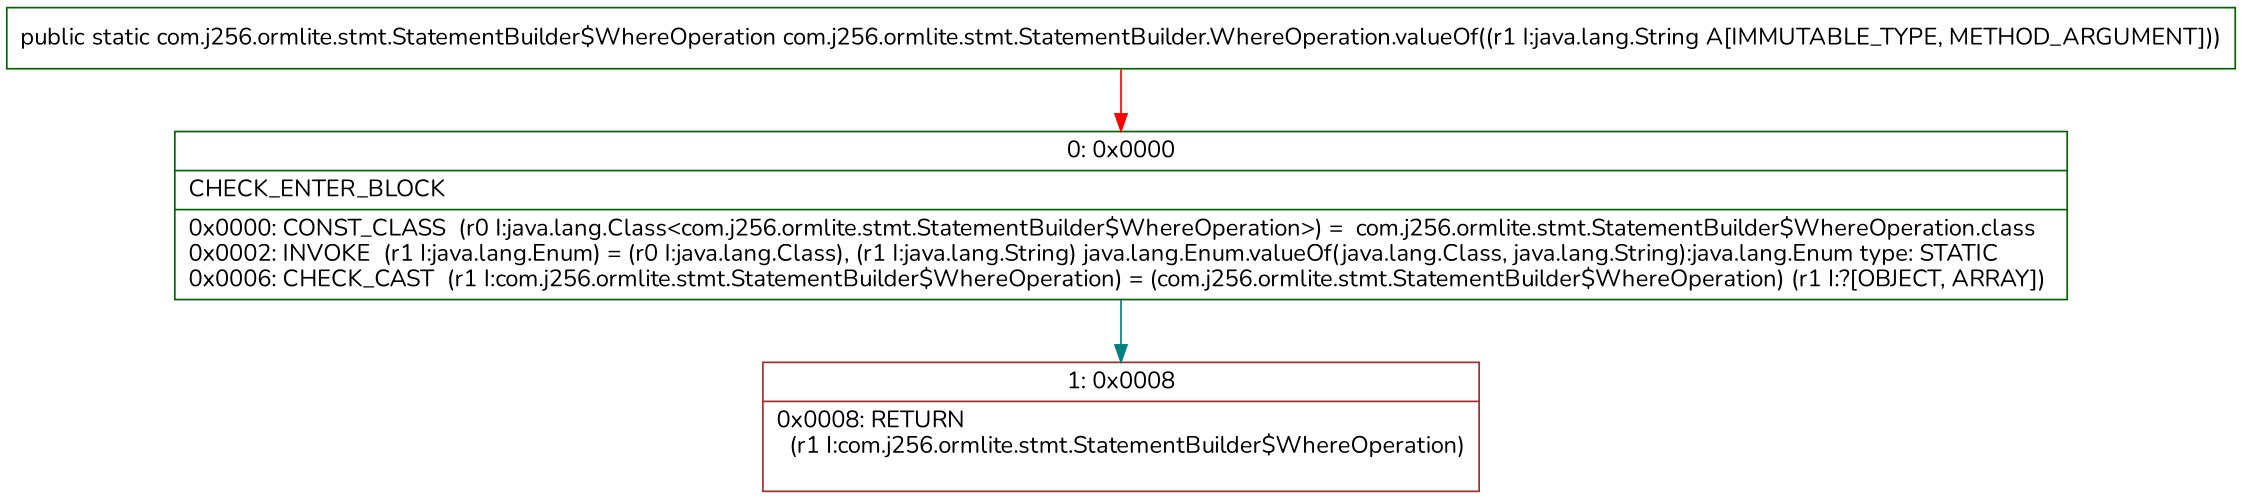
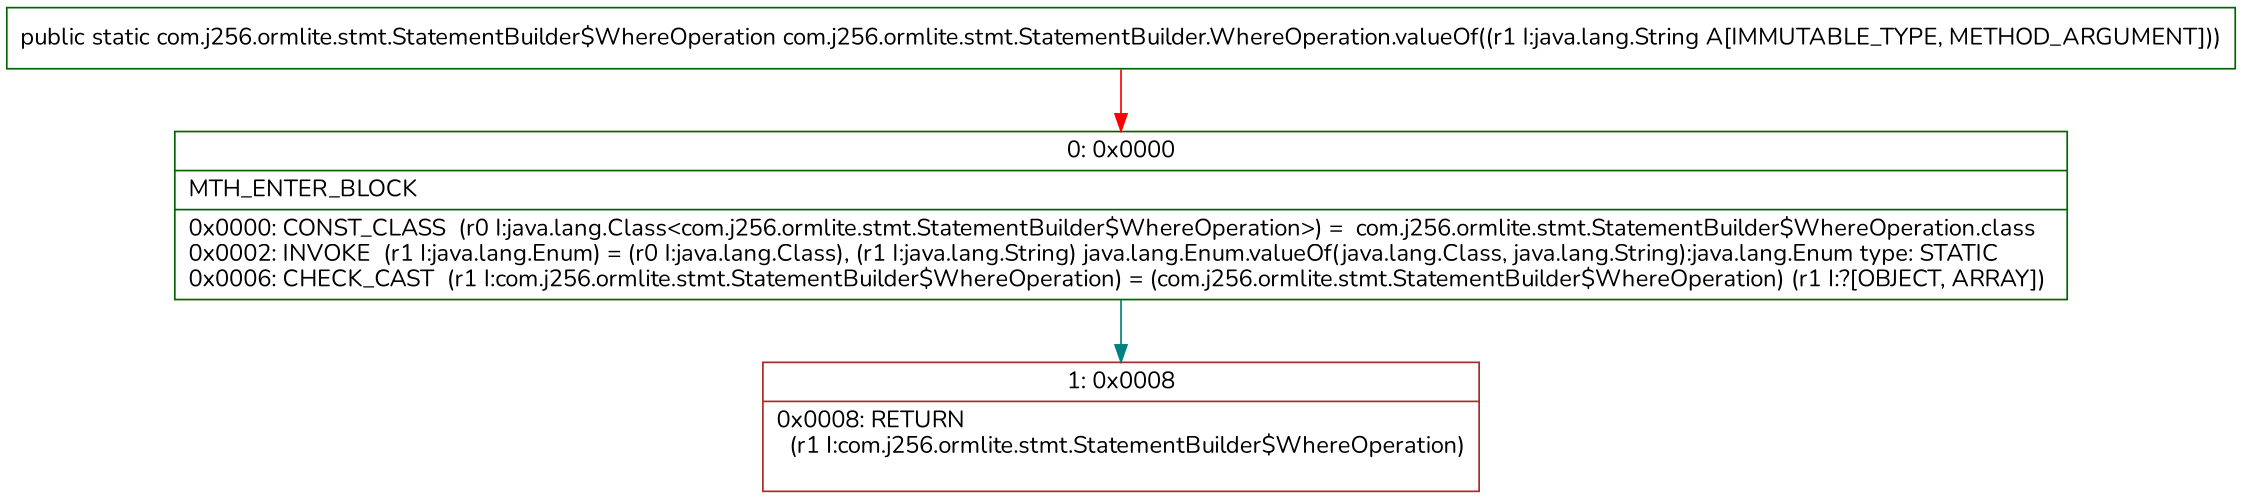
node "0: 0x0000": text "CHECK_ENTER_BLOCK" -> "MTH_ENTER_BLOCK"
